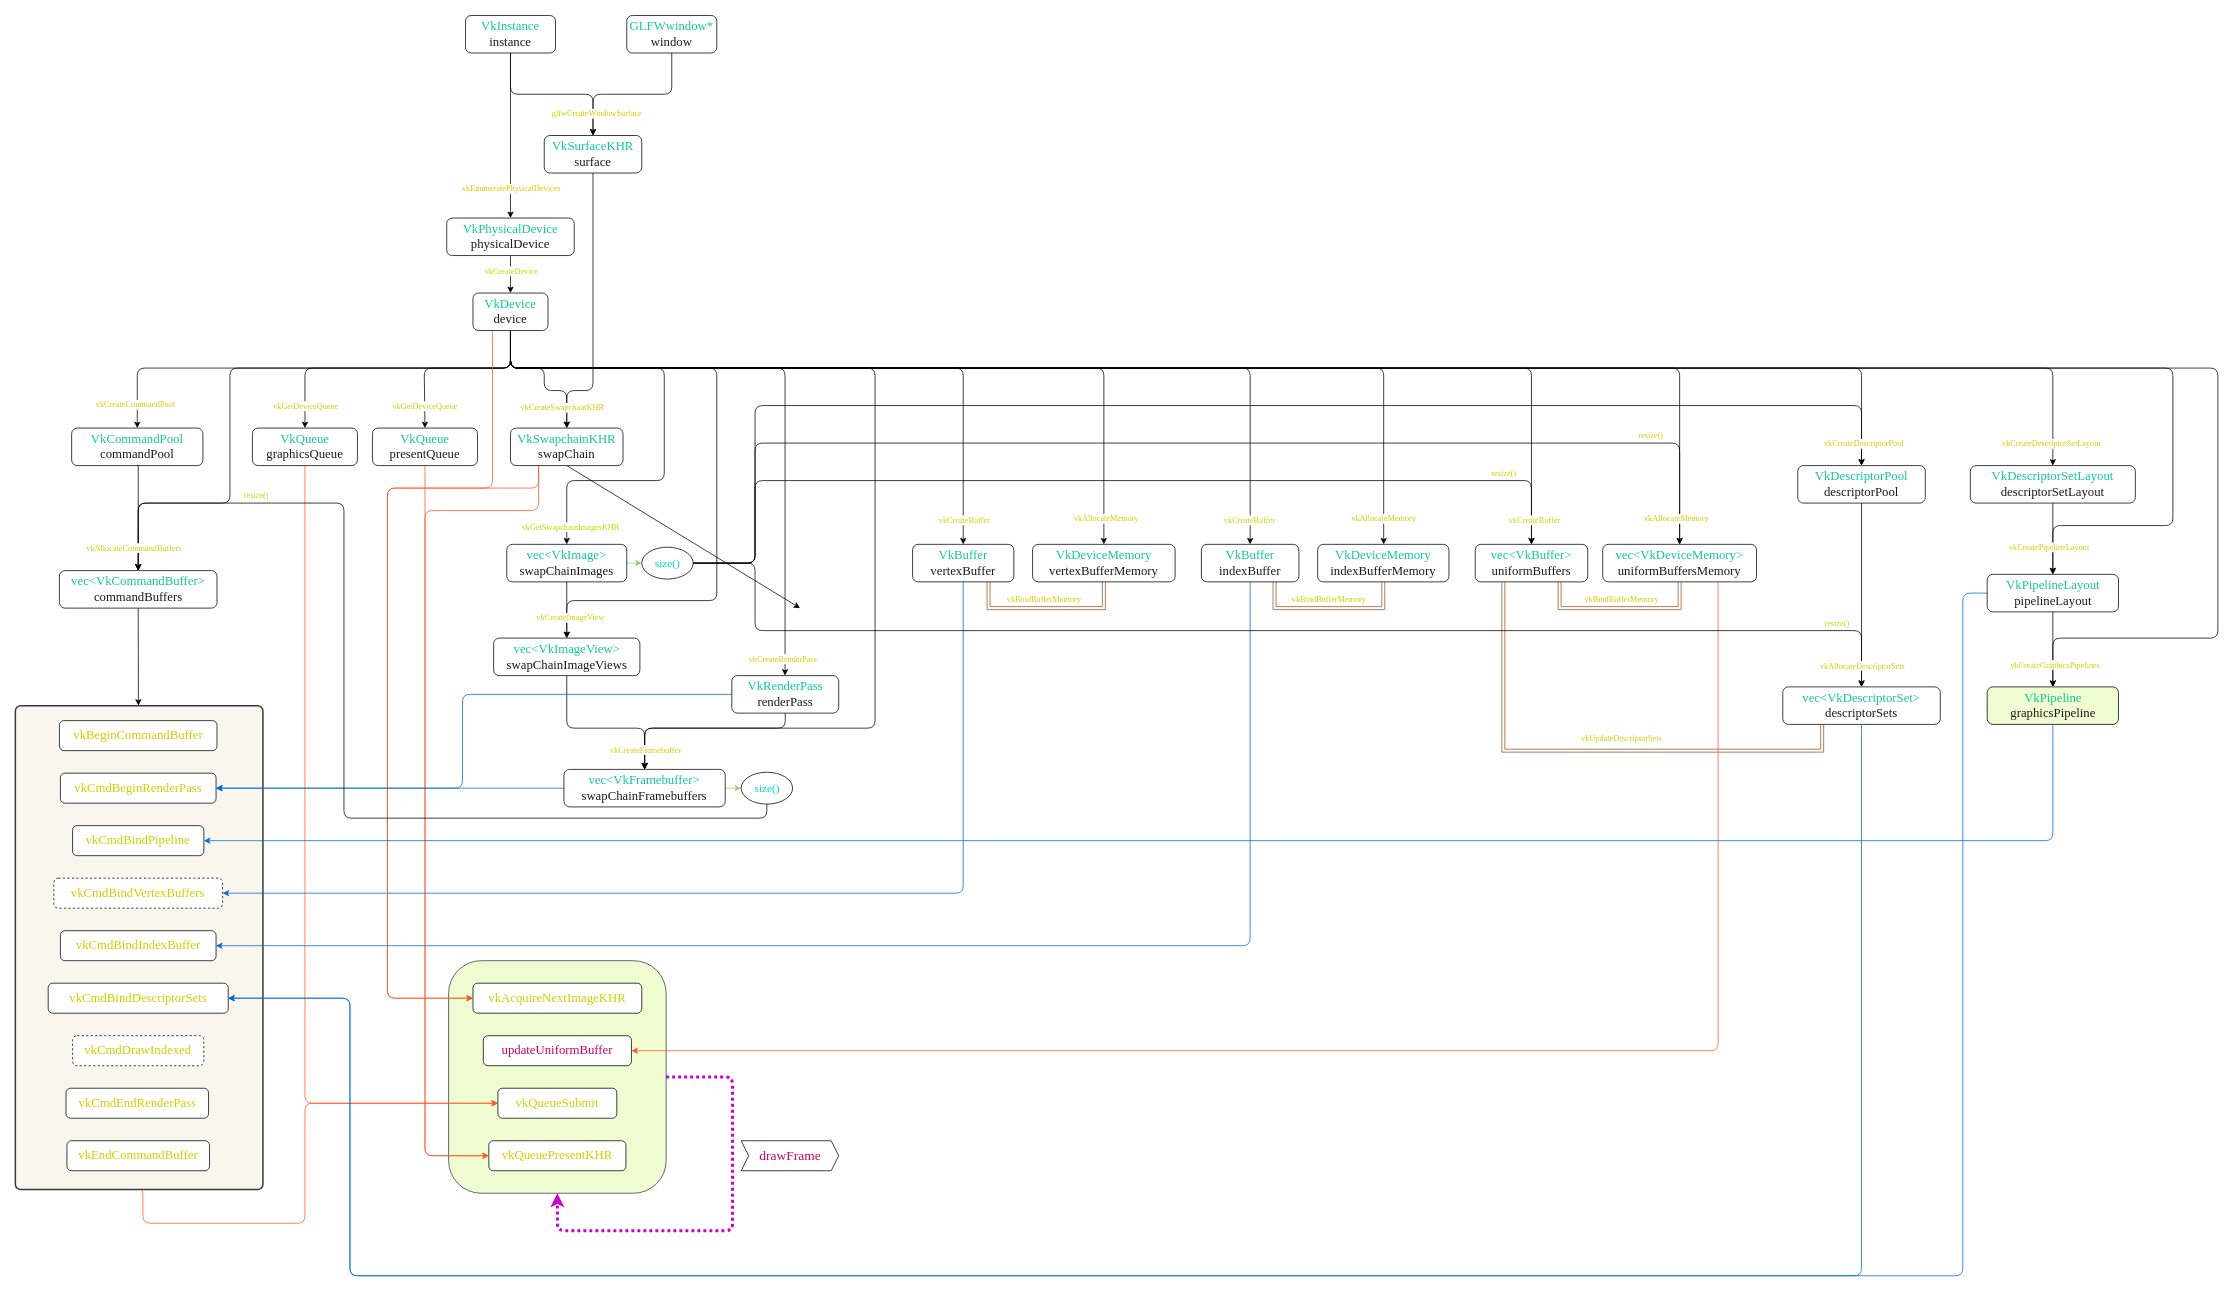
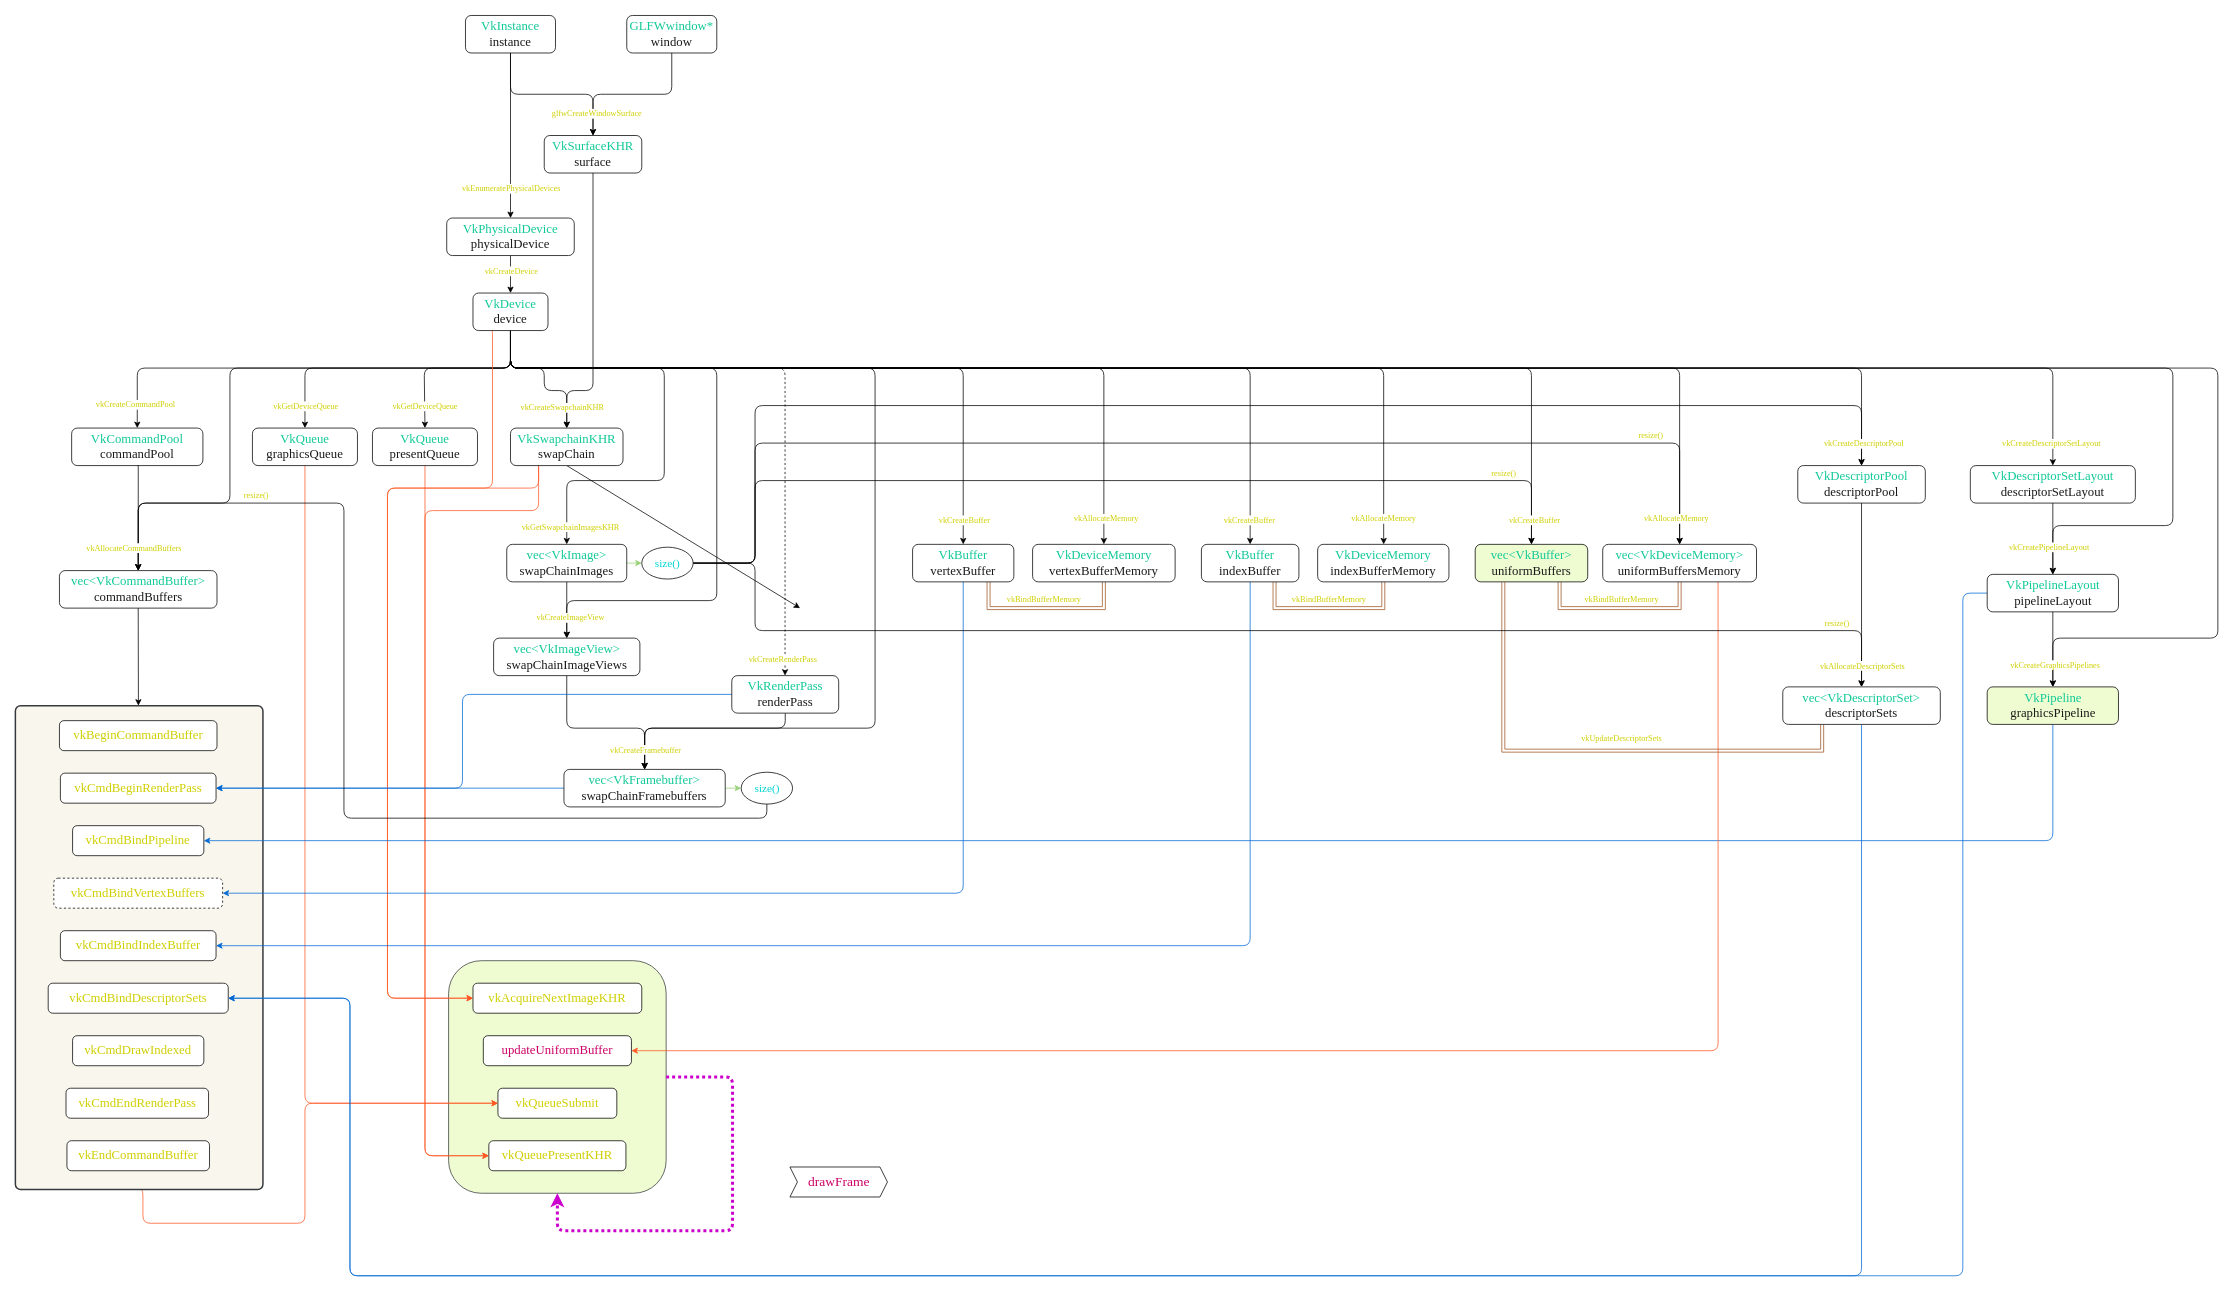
edge "VkDevice device" -> "VkRenderPass renderPass": style solid -> dashed
node "vec<VkBuffer> uniformBuffers": fillcolor #ffffff -> #effcd1
node "vkCmdDrawIndexed": style dashed -> solid
node "drawFrame": moved (790, 1155) -> (839, 1182)
